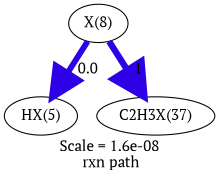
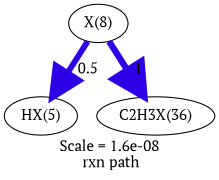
edge "X(8)" -> "HX(5)": label " 0.0" -> " 0.5"
node "C2H3X(37)": label "C2H3X(37)" -> "C2H3X(36)"
